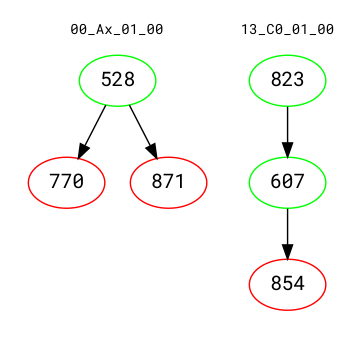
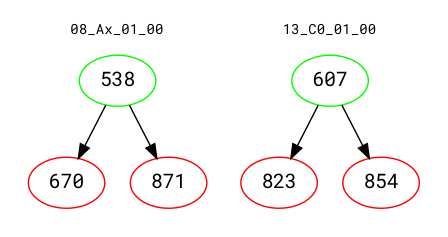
cluster "00_Ax_01_00": label "00_Ax_01_00" -> "08_Ax_01_00"
node "528": label "528" -> "538"
node "823": color green -> red
edge "823" -> "607": reversed
node "770": label "770" -> "670"
